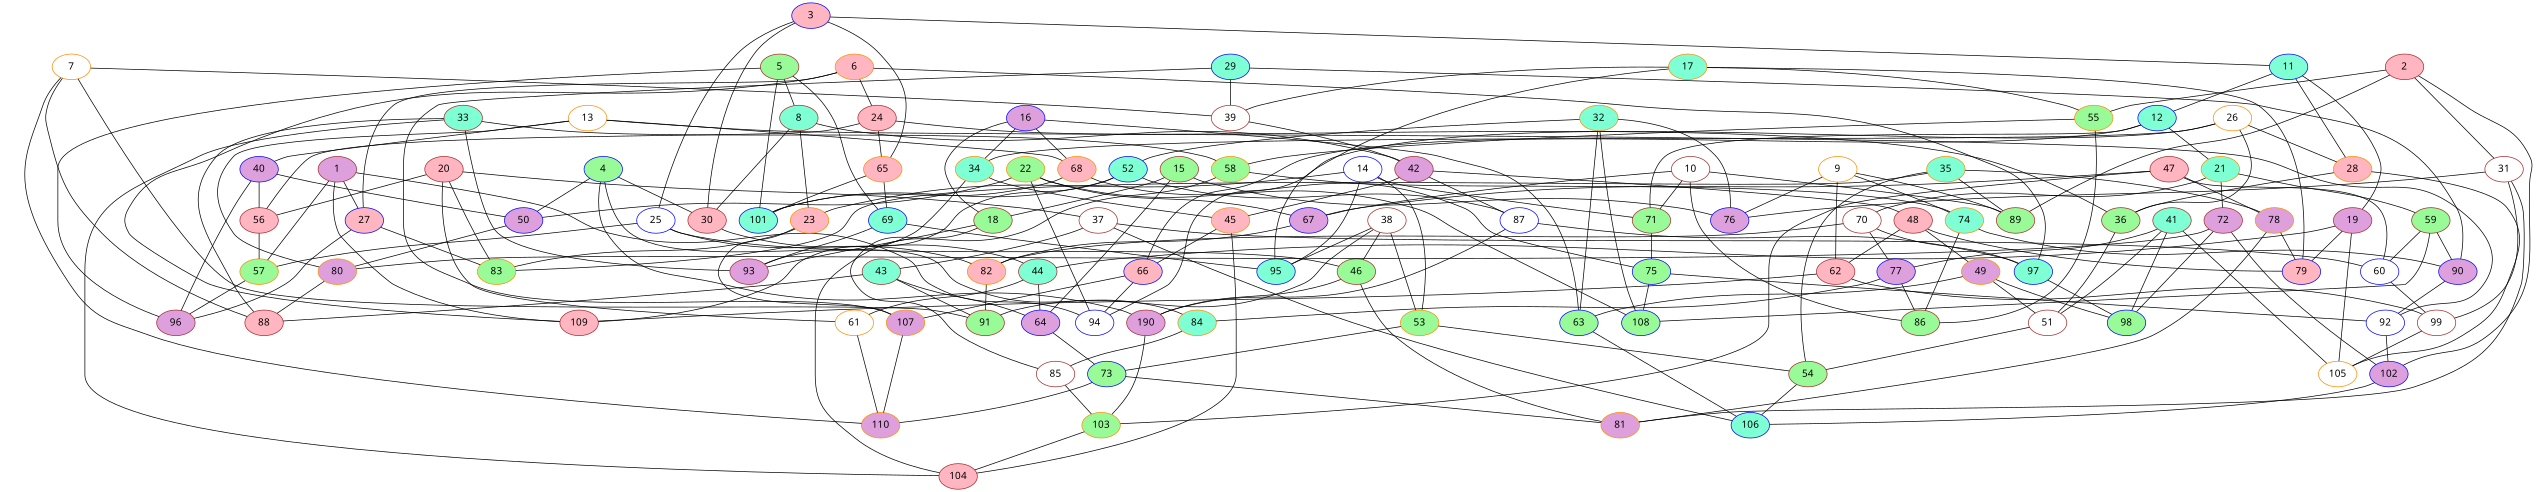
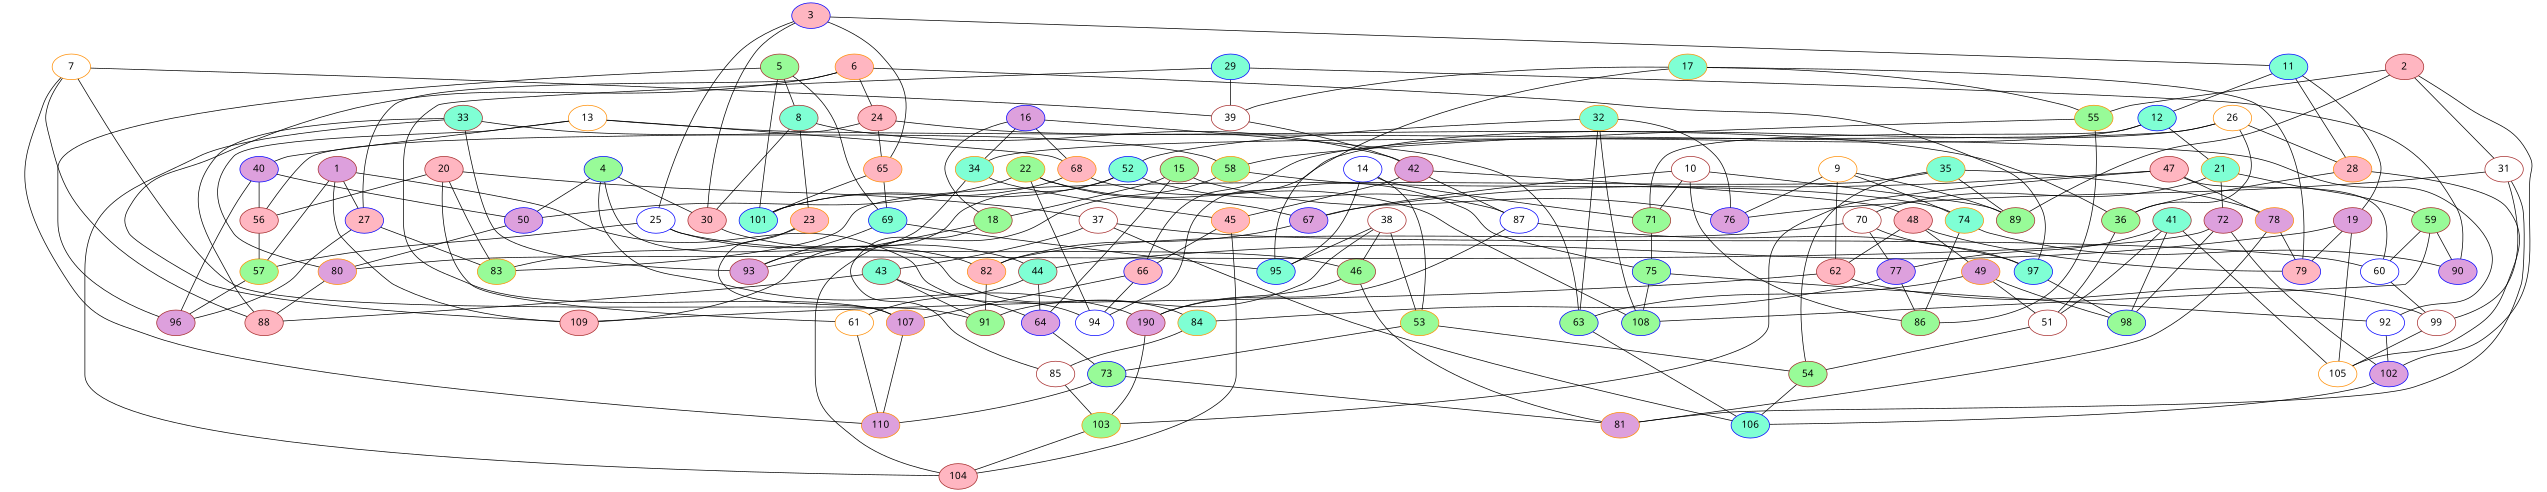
edge "14" -- "23": removed
edge "90" -- "92": removed
